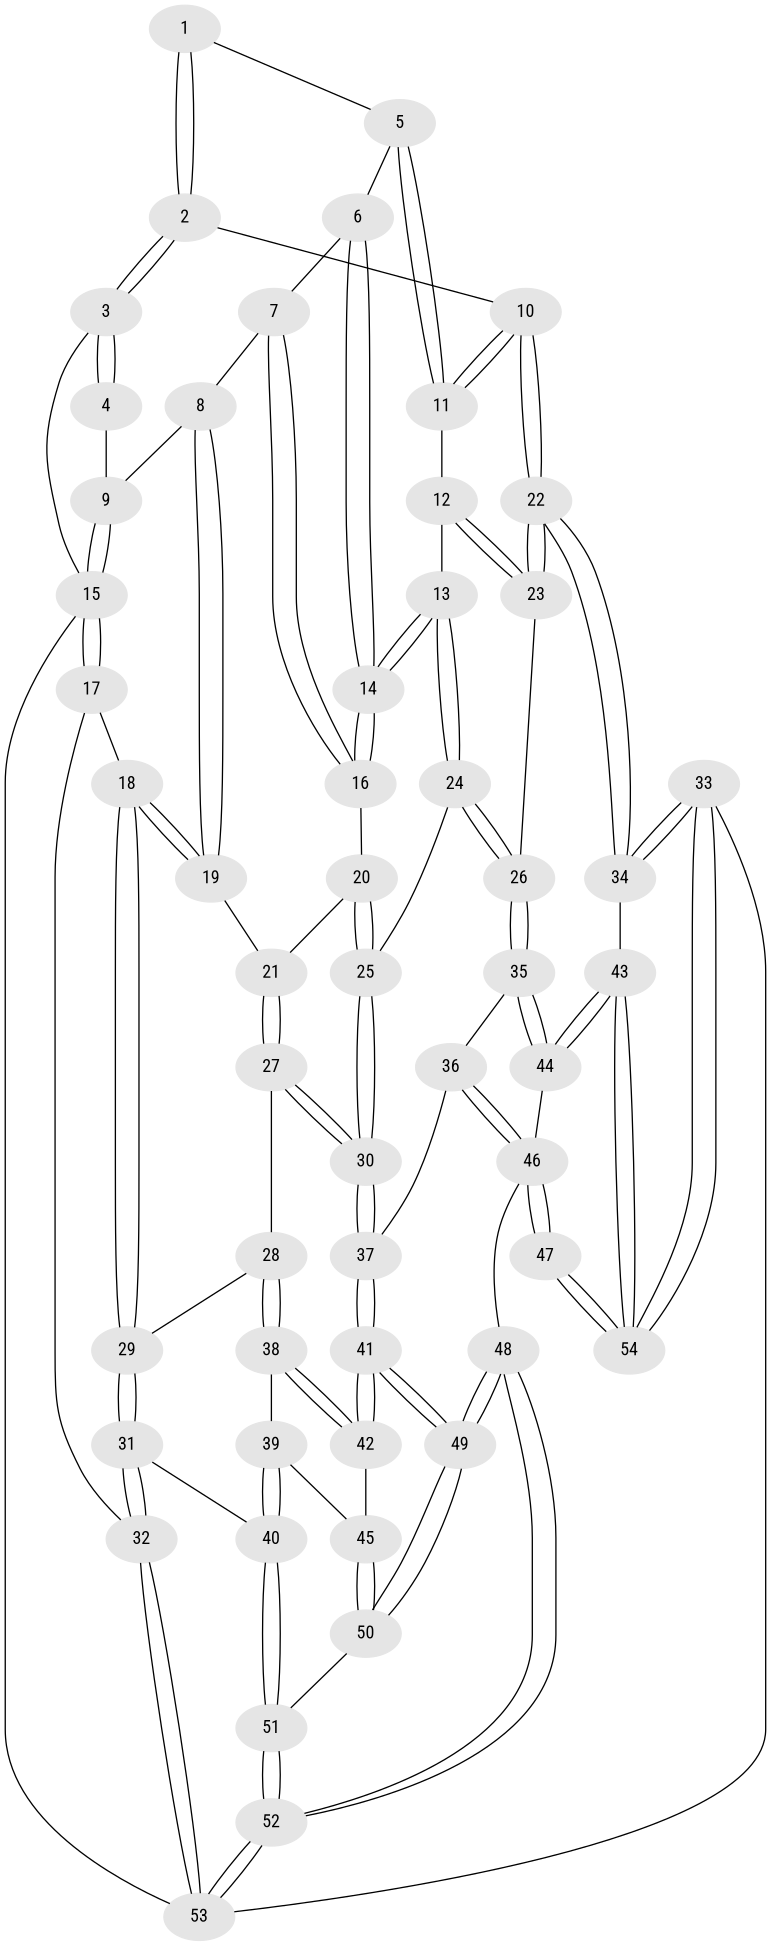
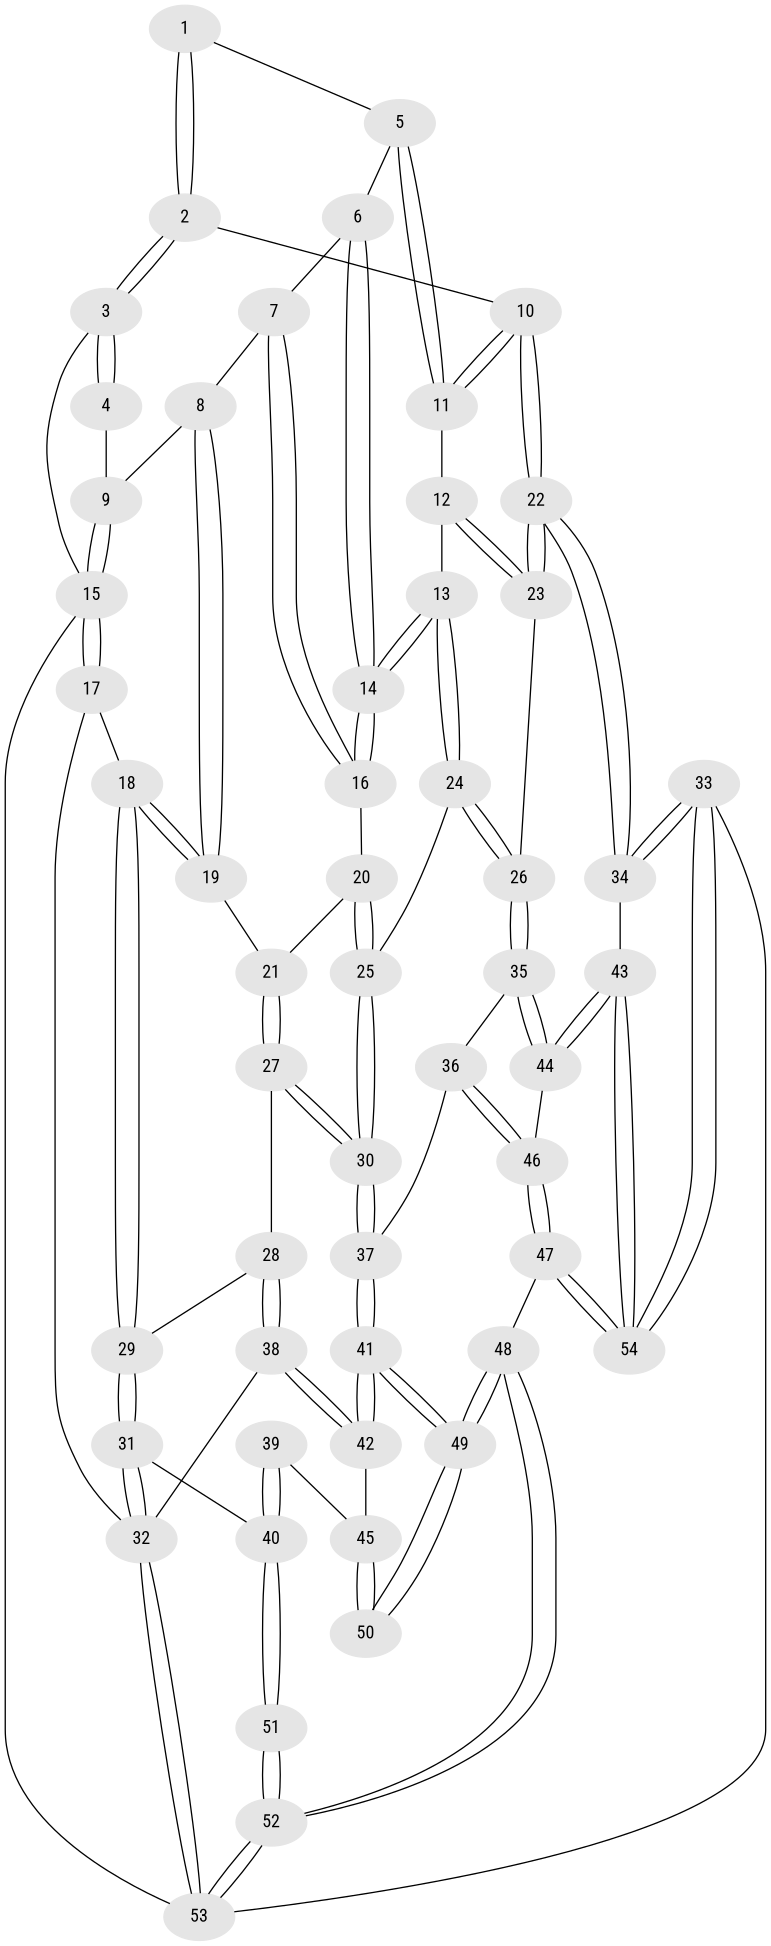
edge "46" -- "48": now "47" -- "48"
edge "38" -- "39": now "38" -- "32"
edge "50" -- "51": removed
